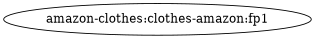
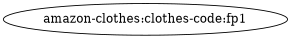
node "amazon-clothes:clothes-amazon:fp1": label "amazon-clothes:clothes-amazon:fp1" -> "amazon-clothes:clothes-code:fp1"
